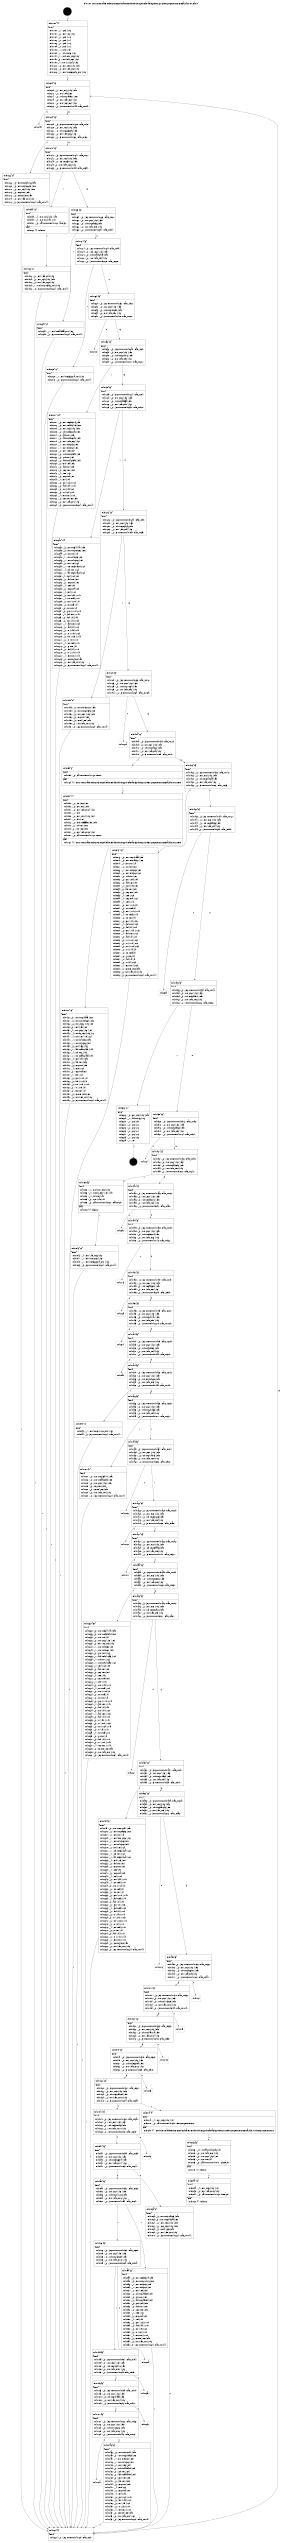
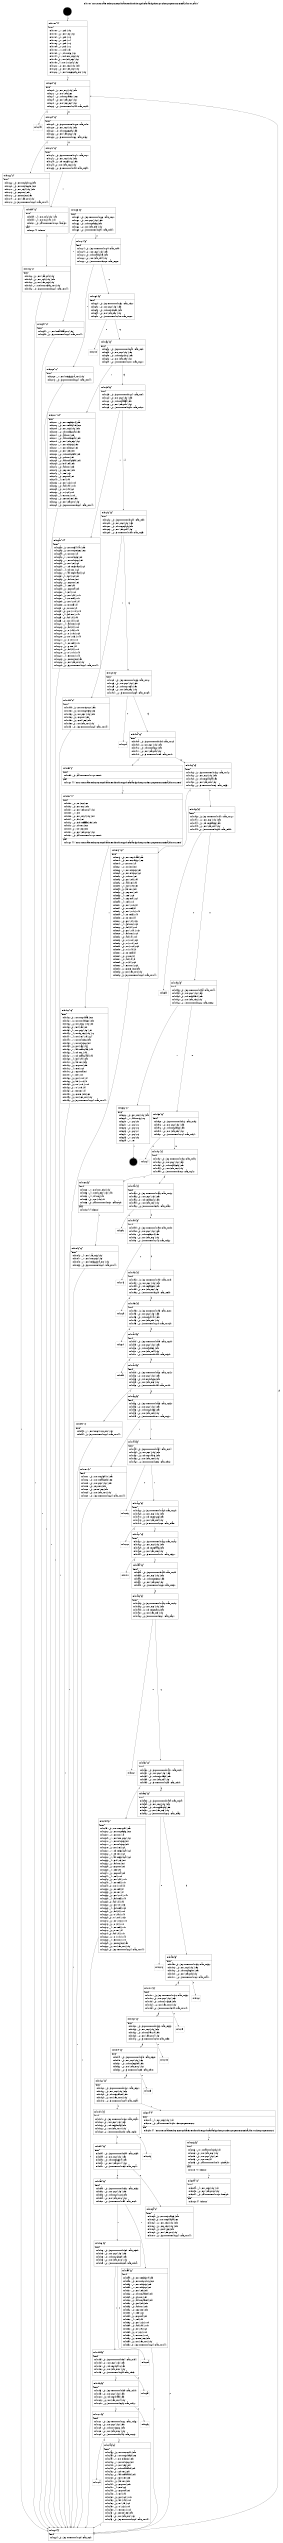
edge "0x401842 [25]" -> "0x40185b [25]": removed, label "18"
node "0x402630 [150]": removed
